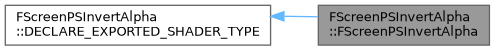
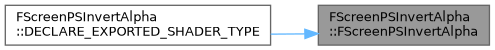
edge "FScreenPSInvertAlpha ::FScreenPSInvertAlpha" -> "FScreenPSInvertAlpha ::DECLARE_EXPORTED_SHADER_TYPE": reversed
